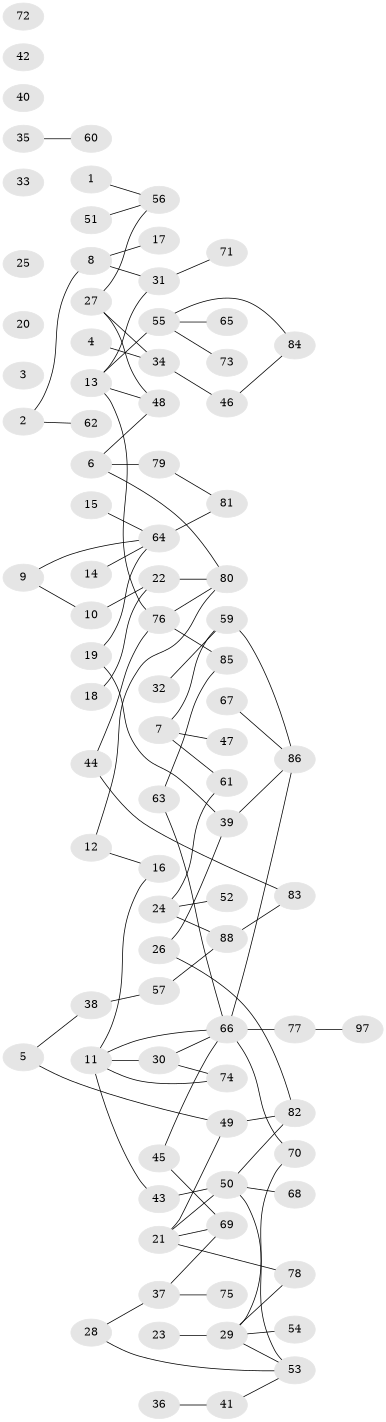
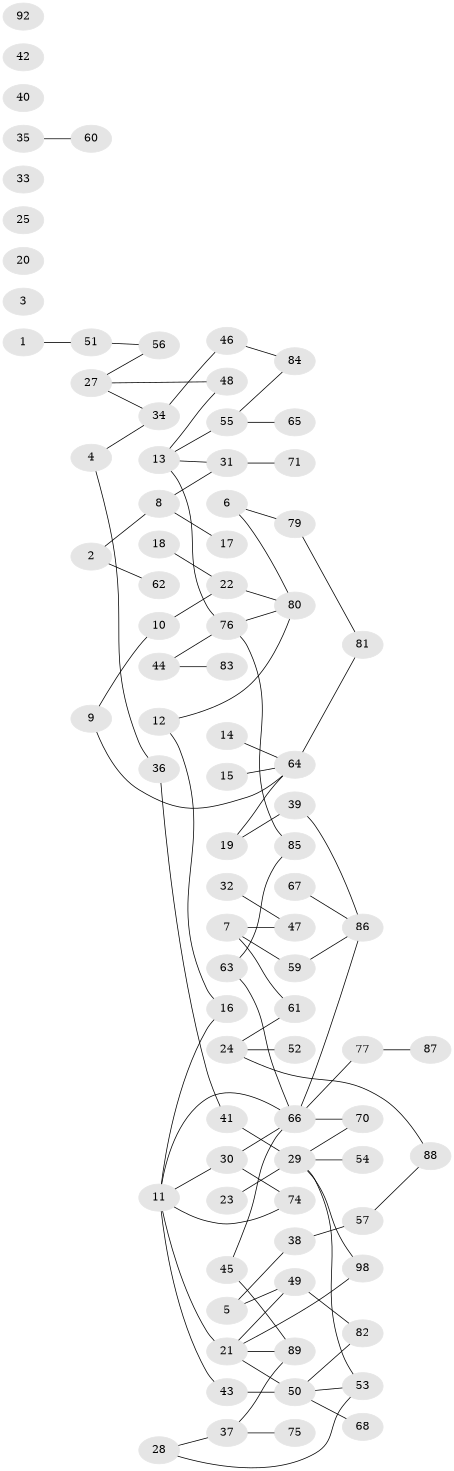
node "72": label "72" -> "92"
edge "1" -- "56": now "1" -- "51"
node "73": removed
edge "48" -- "6": removed
edge "4" -- "36": added
edge "59" -- "32": now "47" -- "32"
edge "83" -- "88": removed
node "26": removed
node "97": label "97" -> "87"
node "69": label "69" -> "89"
node "78": label "78" -> "98"
edge "11" -- "21": added
edge "53" -- "41": now "29" -- "41"
